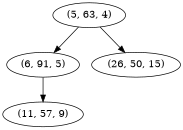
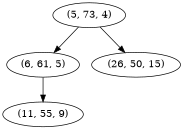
node "(5, 63, 4)": label "(5, 63, 4)" -> "(5, 73, 4)"
node "(6, 91, 5)": label "(6, 91, 5)" -> "(6, 61, 5)"
node "(11, 57, 9)": label "(11, 57, 9)" -> "(11, 55, 9)"
